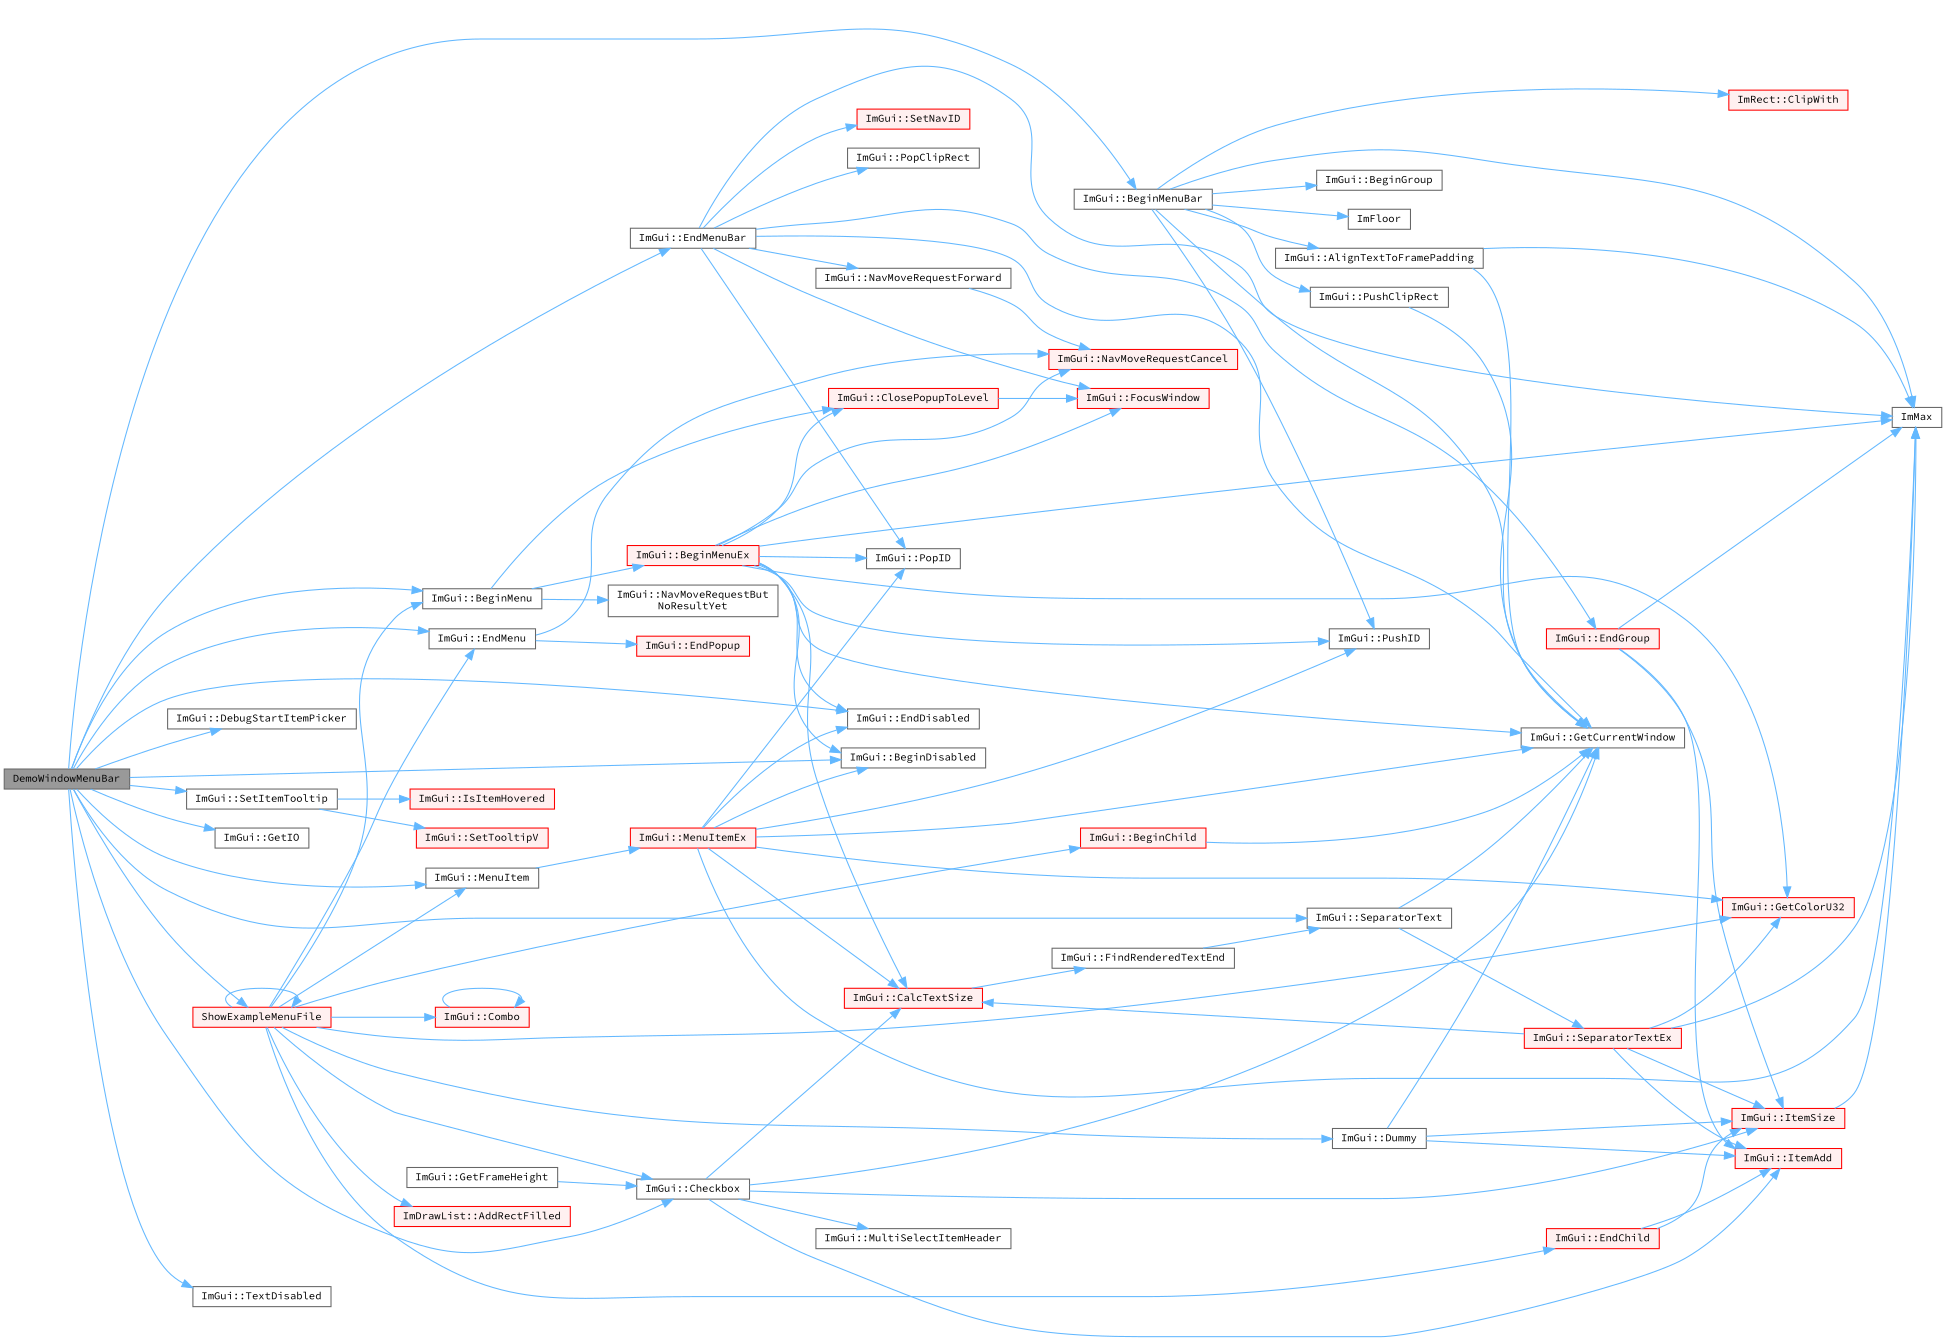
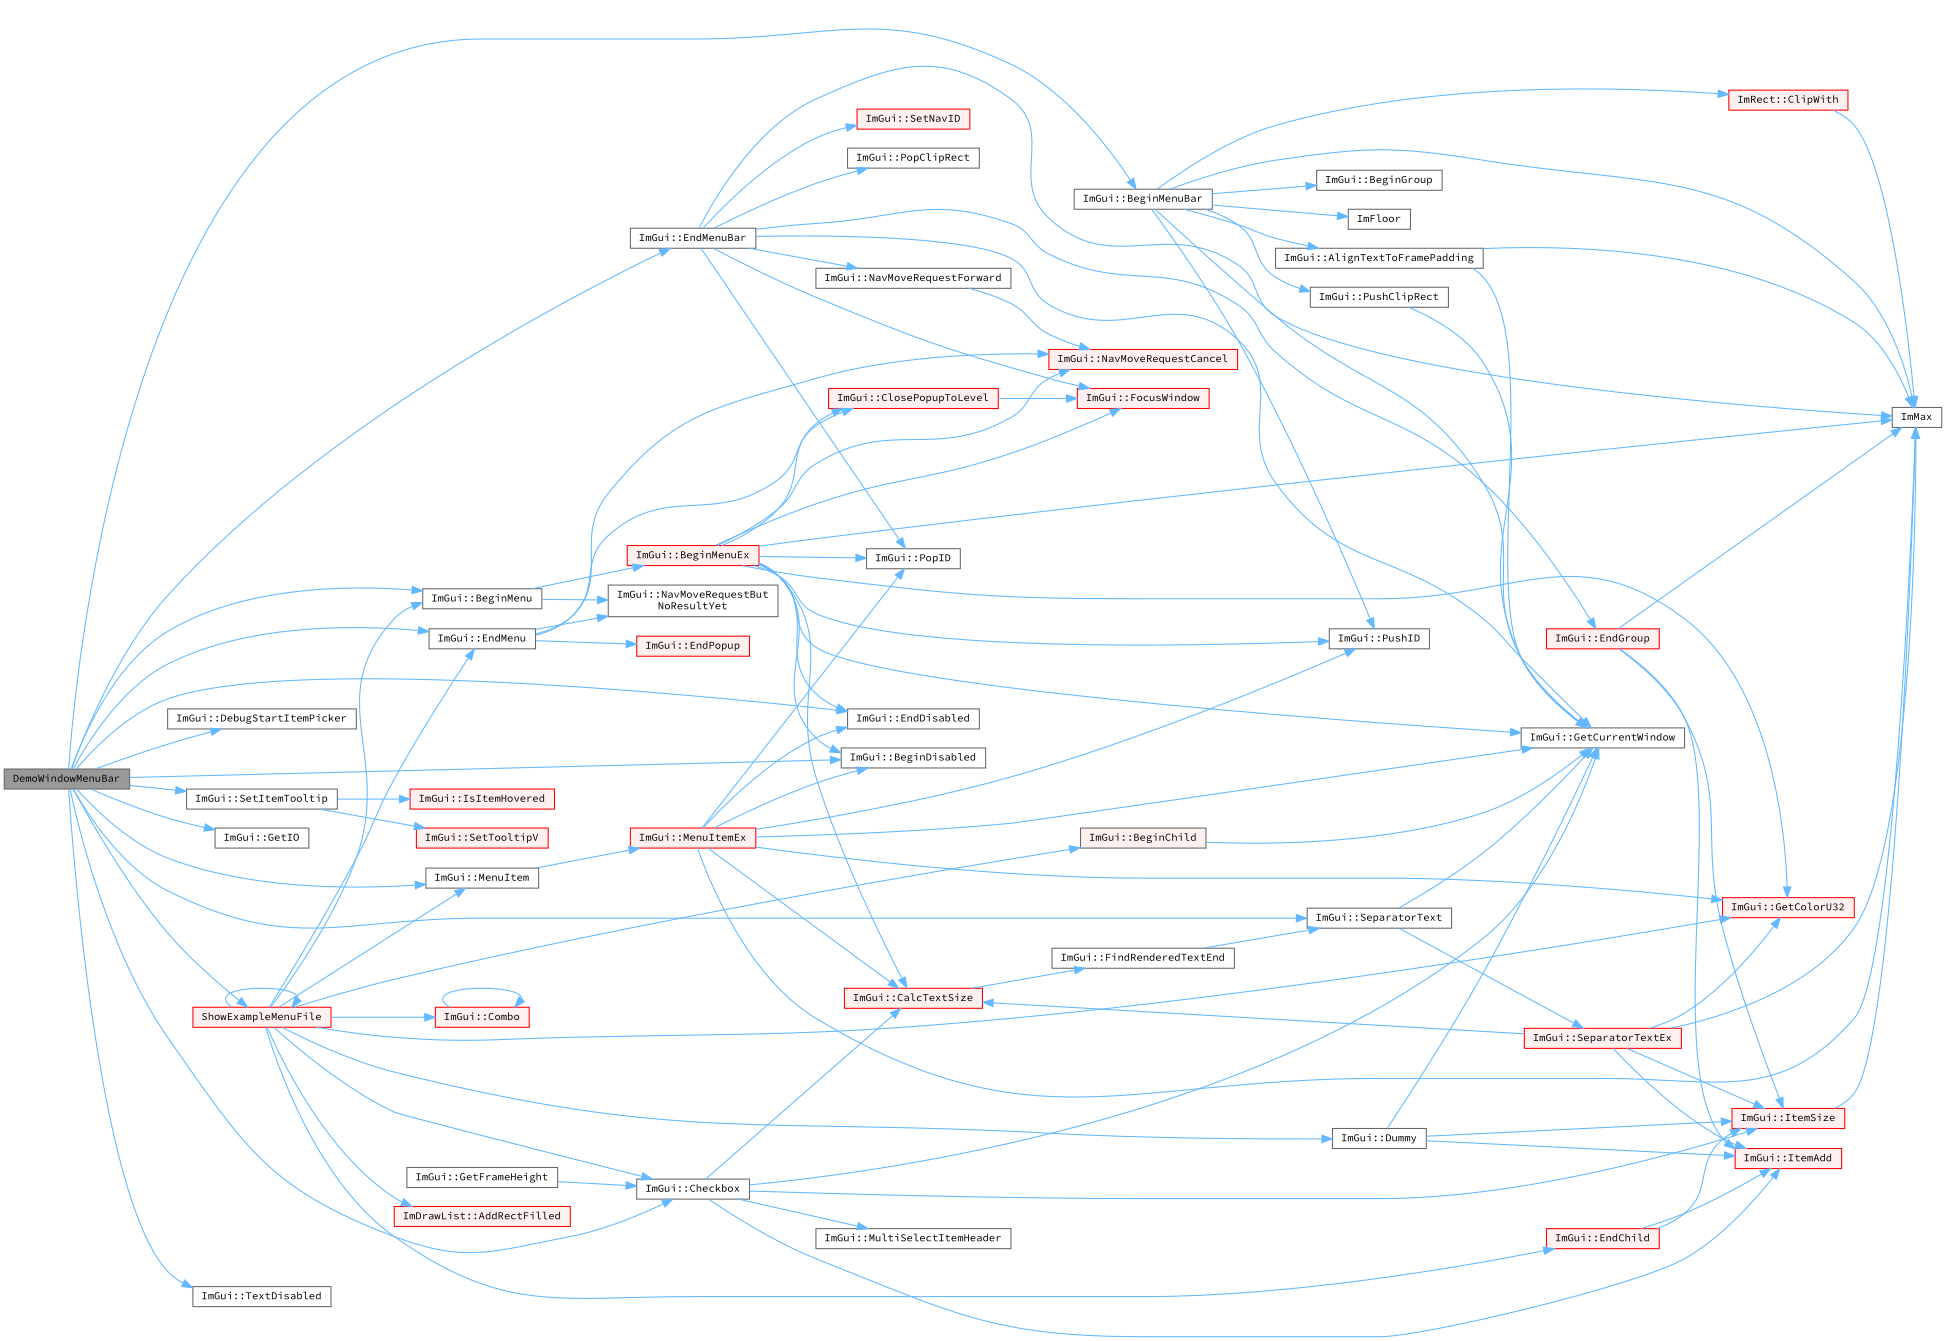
edge "ImRect::ClipWith" -> "ImMax": added
edge "ImGui::BeginMenu" -> "ImGui::ClosePopupToLevel": now "ImGui::EndMenu" -> "ImGui::ClosePopupToLevel"
edge "ImGui::EndMenu" -> "ImGui::NavMoveRequestBut NoResultYet": added
node "ImGui::BeginChild": color red -> grey40
